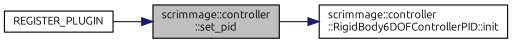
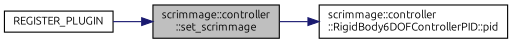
node "scrimmage::controller ::set_pid": label "scrimmage::controller ::set_pid" -> "scrimmage::controller ::set_scrimmage"
node "scrimmage::controller ::RigidBody6DOFControllerPID::init": label "scrimmage::controller ::RigidBody6DOFControllerPID::init" -> "scrimmage::controller ::RigidBody6DOFControllerPID::pid"
